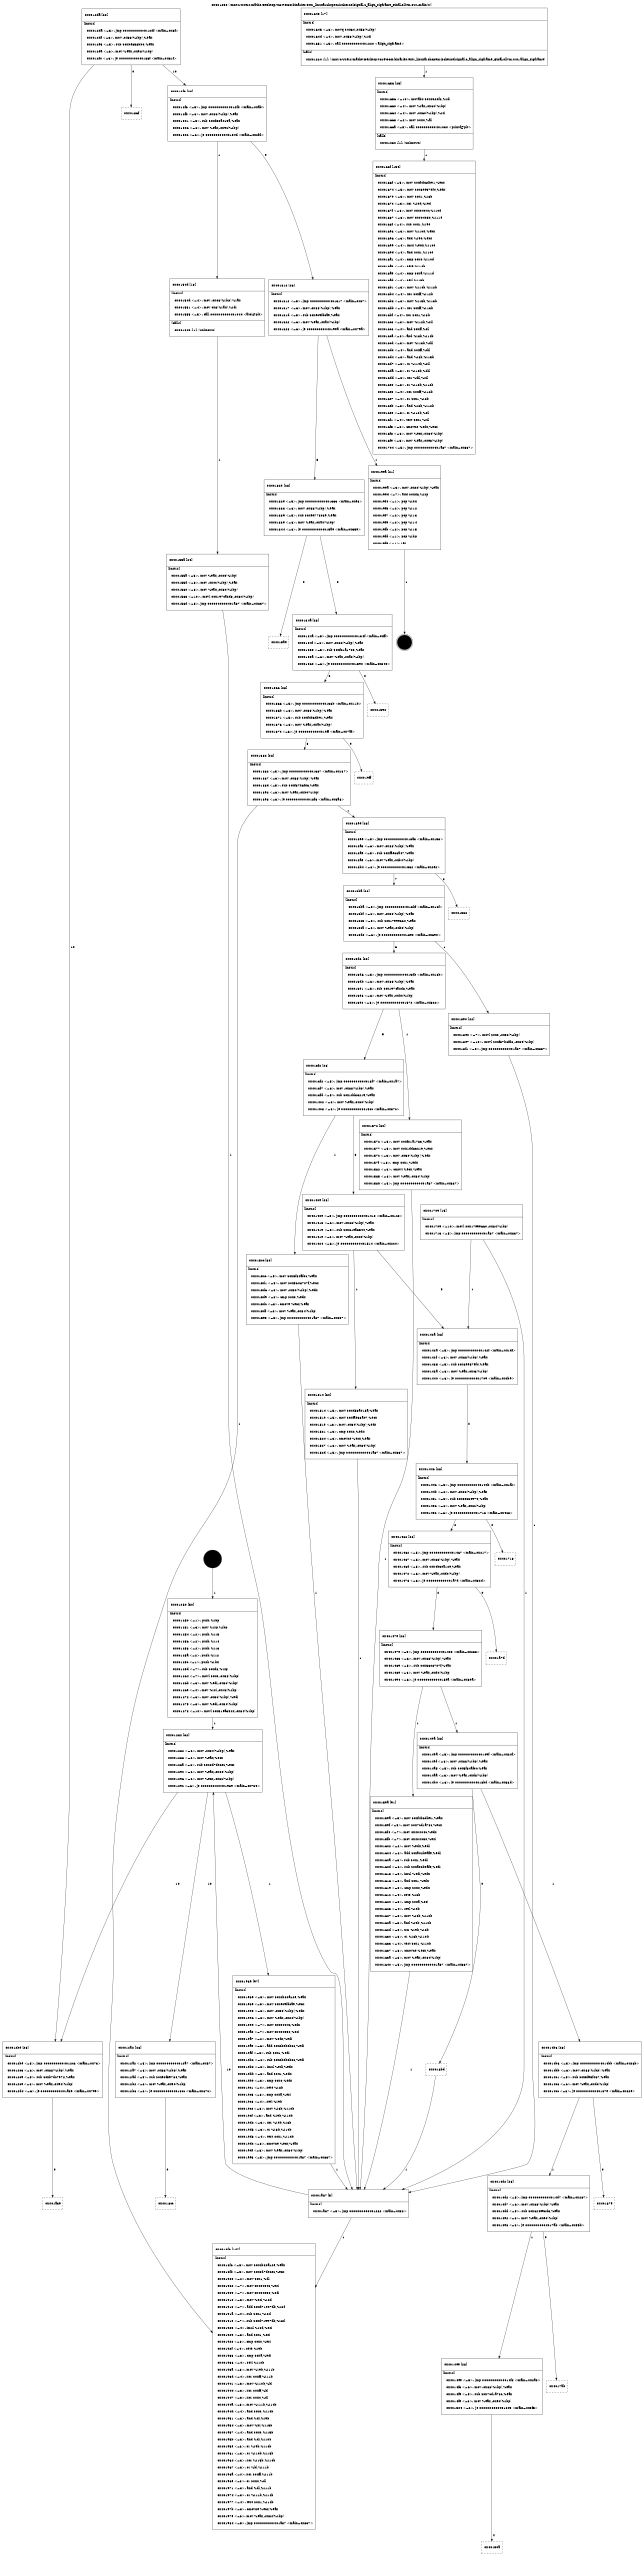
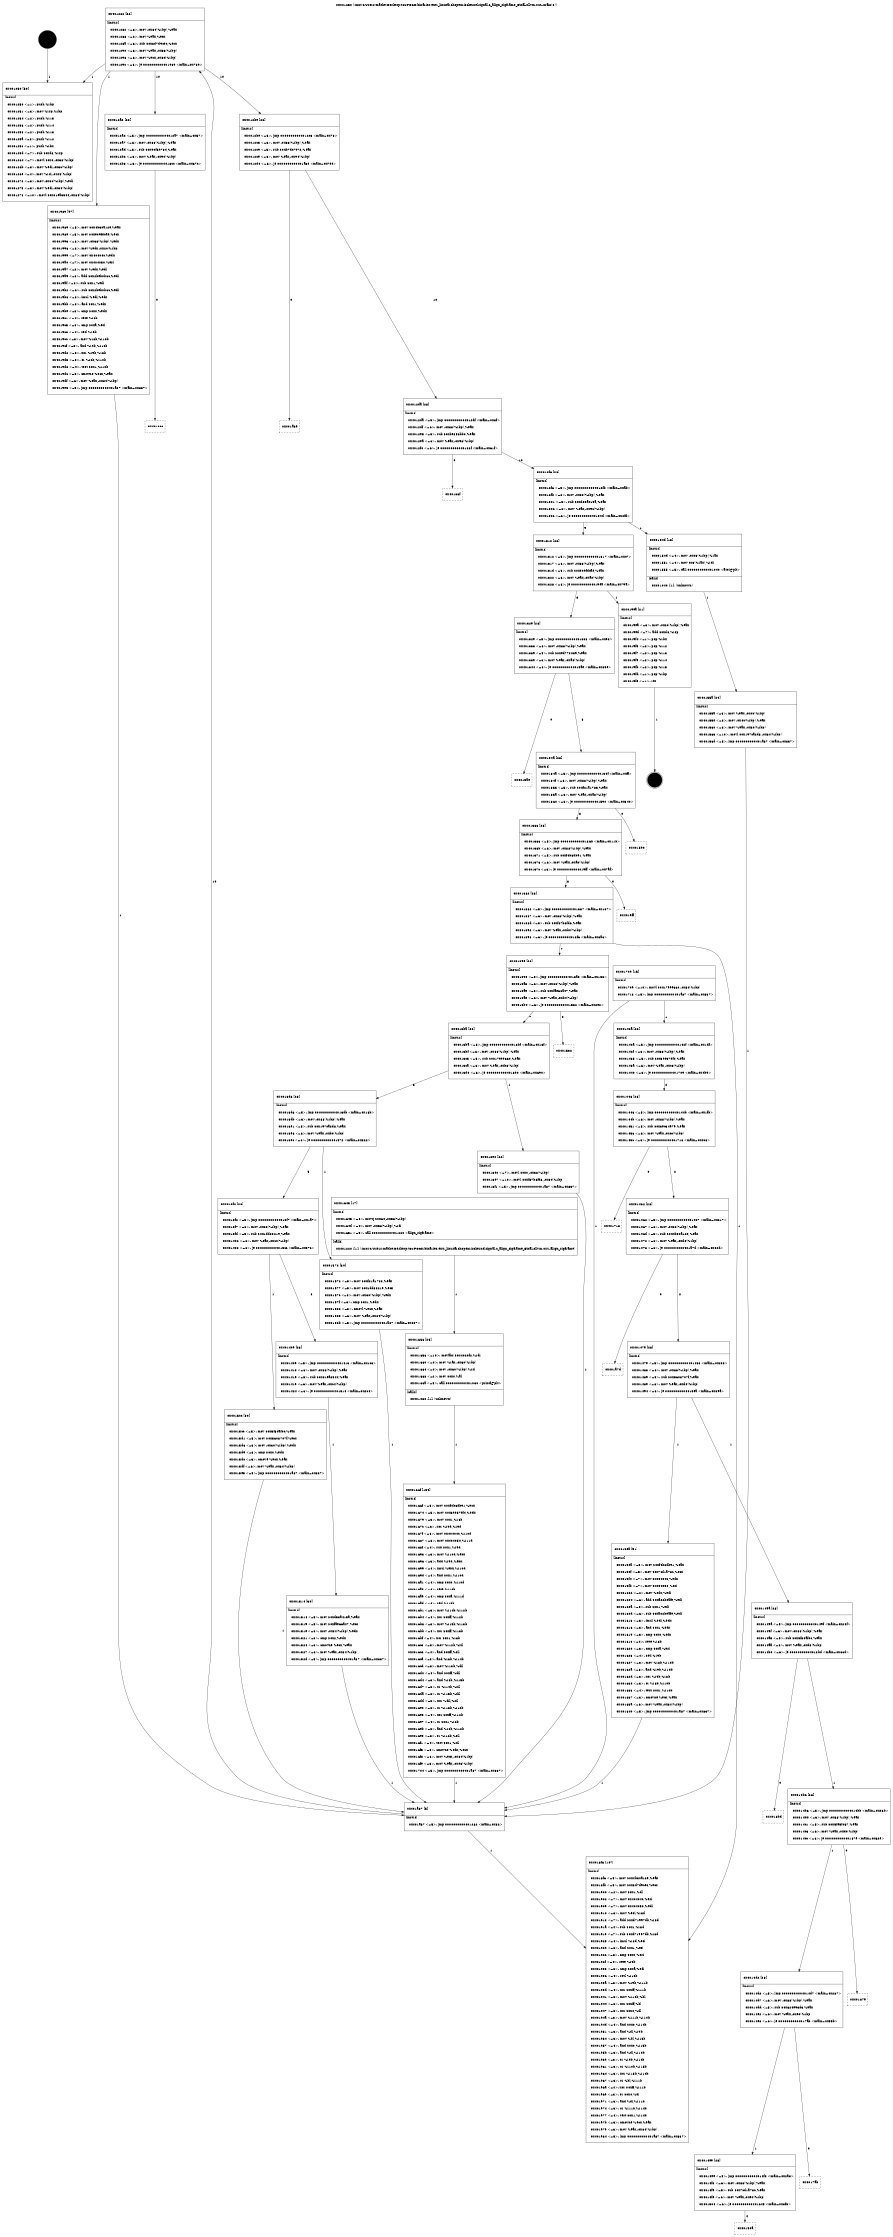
edge "0x4012da [28]" -> "0x4012be [28]": reversed
edge "0x40140e [28]" -> "0x40142a [28]": removed, label "3"
edge "0x401250 [50]" -> "0x401282 [32]": reversed
edge "0x4018bd" -> "0x401a87 [5]": now "0x40166f [154]" -> "0x401a87 [5]"
